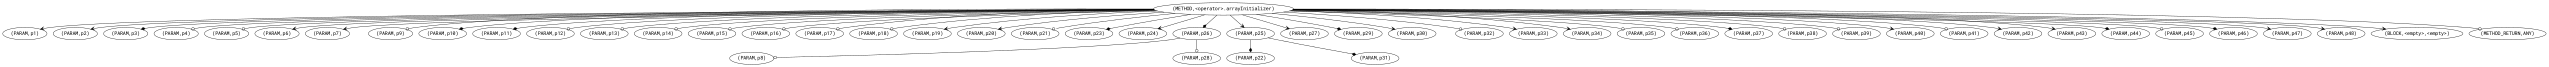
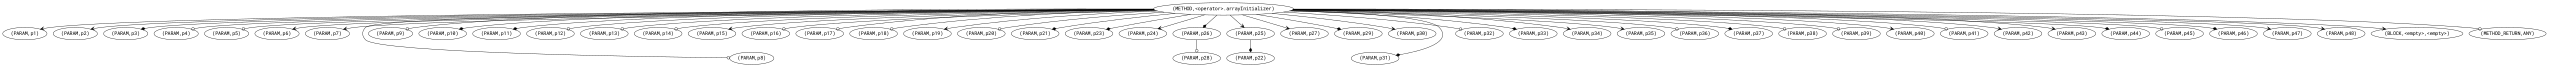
edge "(METHOD,<operator>.arrayInitializer)" -> "(PARAM,p33)": arrowhead vee -> diamond
edge "(METHOD,<operator>.arrayInitializer)" -> "(PARAM,p15)": arrowhead odot -> vee
edge "(METHOD,<operator>.arrayInitializer)" -> "(PARAM,p20)": arrowhead vee -> odot
edge "(METHOD,<operator>.arrayInitializer)" -> "(PARAM,p21)": arrowhead odot -> diamond
edge "(METHOD,<operator>.arrayInitializer)" -> "(PARAM,p35)": arrowhead odot -> vee
edge "(PARAM,p25)" -> "(PARAM,p31)": now "(METHOD,<operator>.arrayInitializer)" -> "(PARAM,p31)"
edge "(PARAM,p26)" -> "(PARAM,p8)": now "(METHOD,<operator>.arrayInitializer)" -> "(PARAM,p8)"
